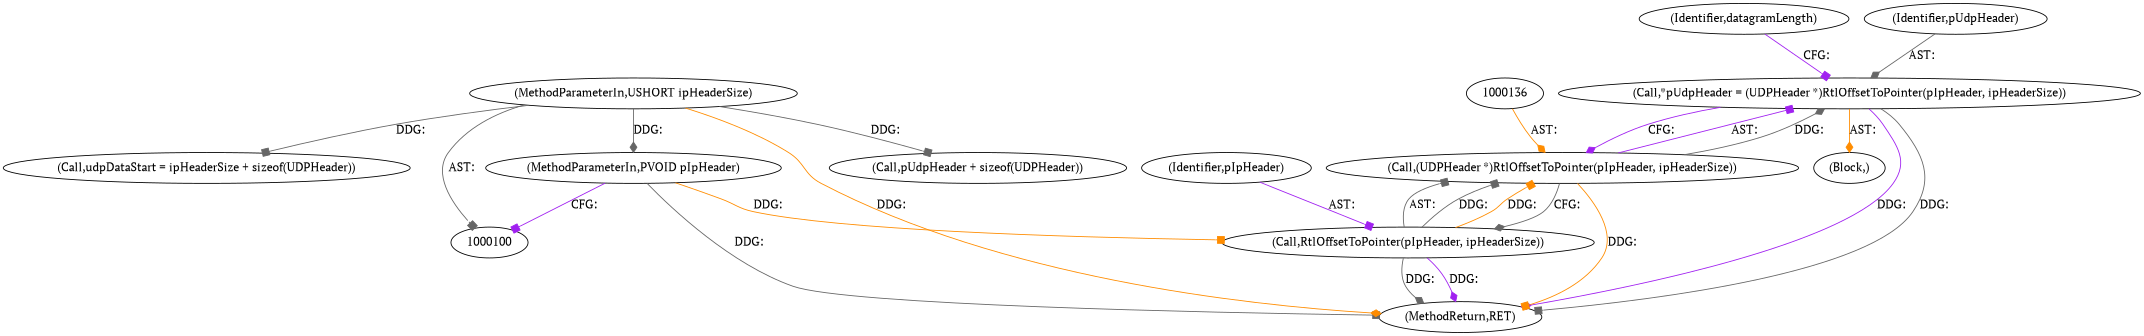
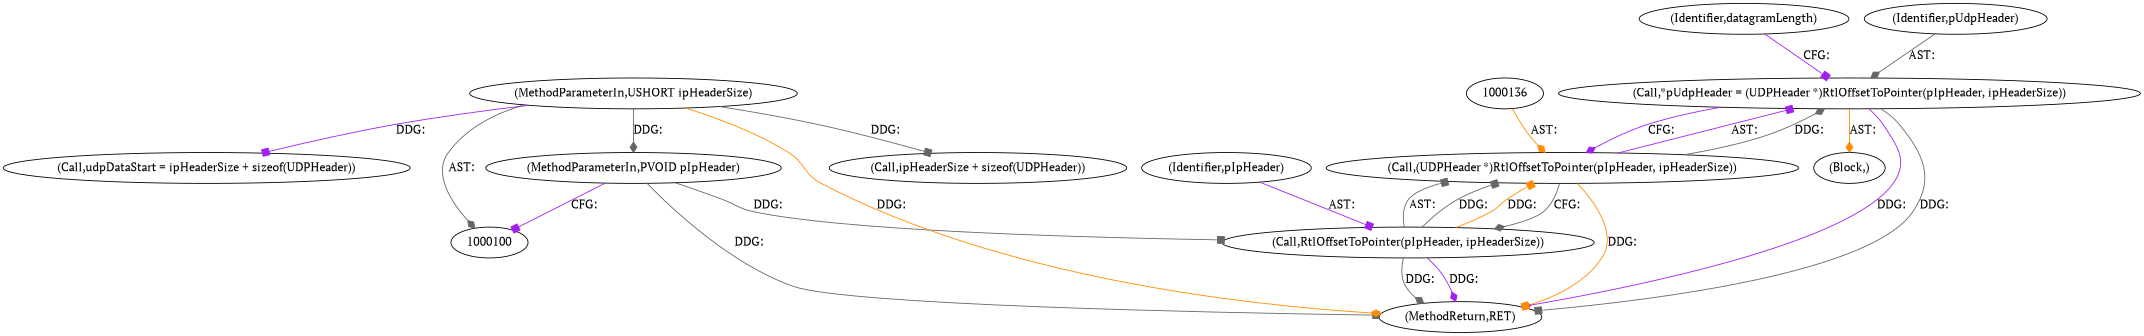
edge "(MethodParameterIn,USHORT ipHeaderSize)" -> "(Call,udpDataStart = ipHeaderSize + sizeof(UDPHeader))": color gray40 -> purple
edge "(MethodParameterIn,USHORT ipHeaderSize)" -> "1000100": arrowhead box -> diamond
node "(Call,pUdpHeader + sizeof(UDPHeader))": label "(Call,pUdpHeader + sizeof(UDPHeader))" -> "(Call,ipHeaderSize + sizeof(UDPHeader))"
edge "(MethodParameterIn,PVOID pIpHeader)" -> "(Call,RtlOffsetToPointer(pIpHeader, ipHeaderSize))": color darkorange -> gray40
